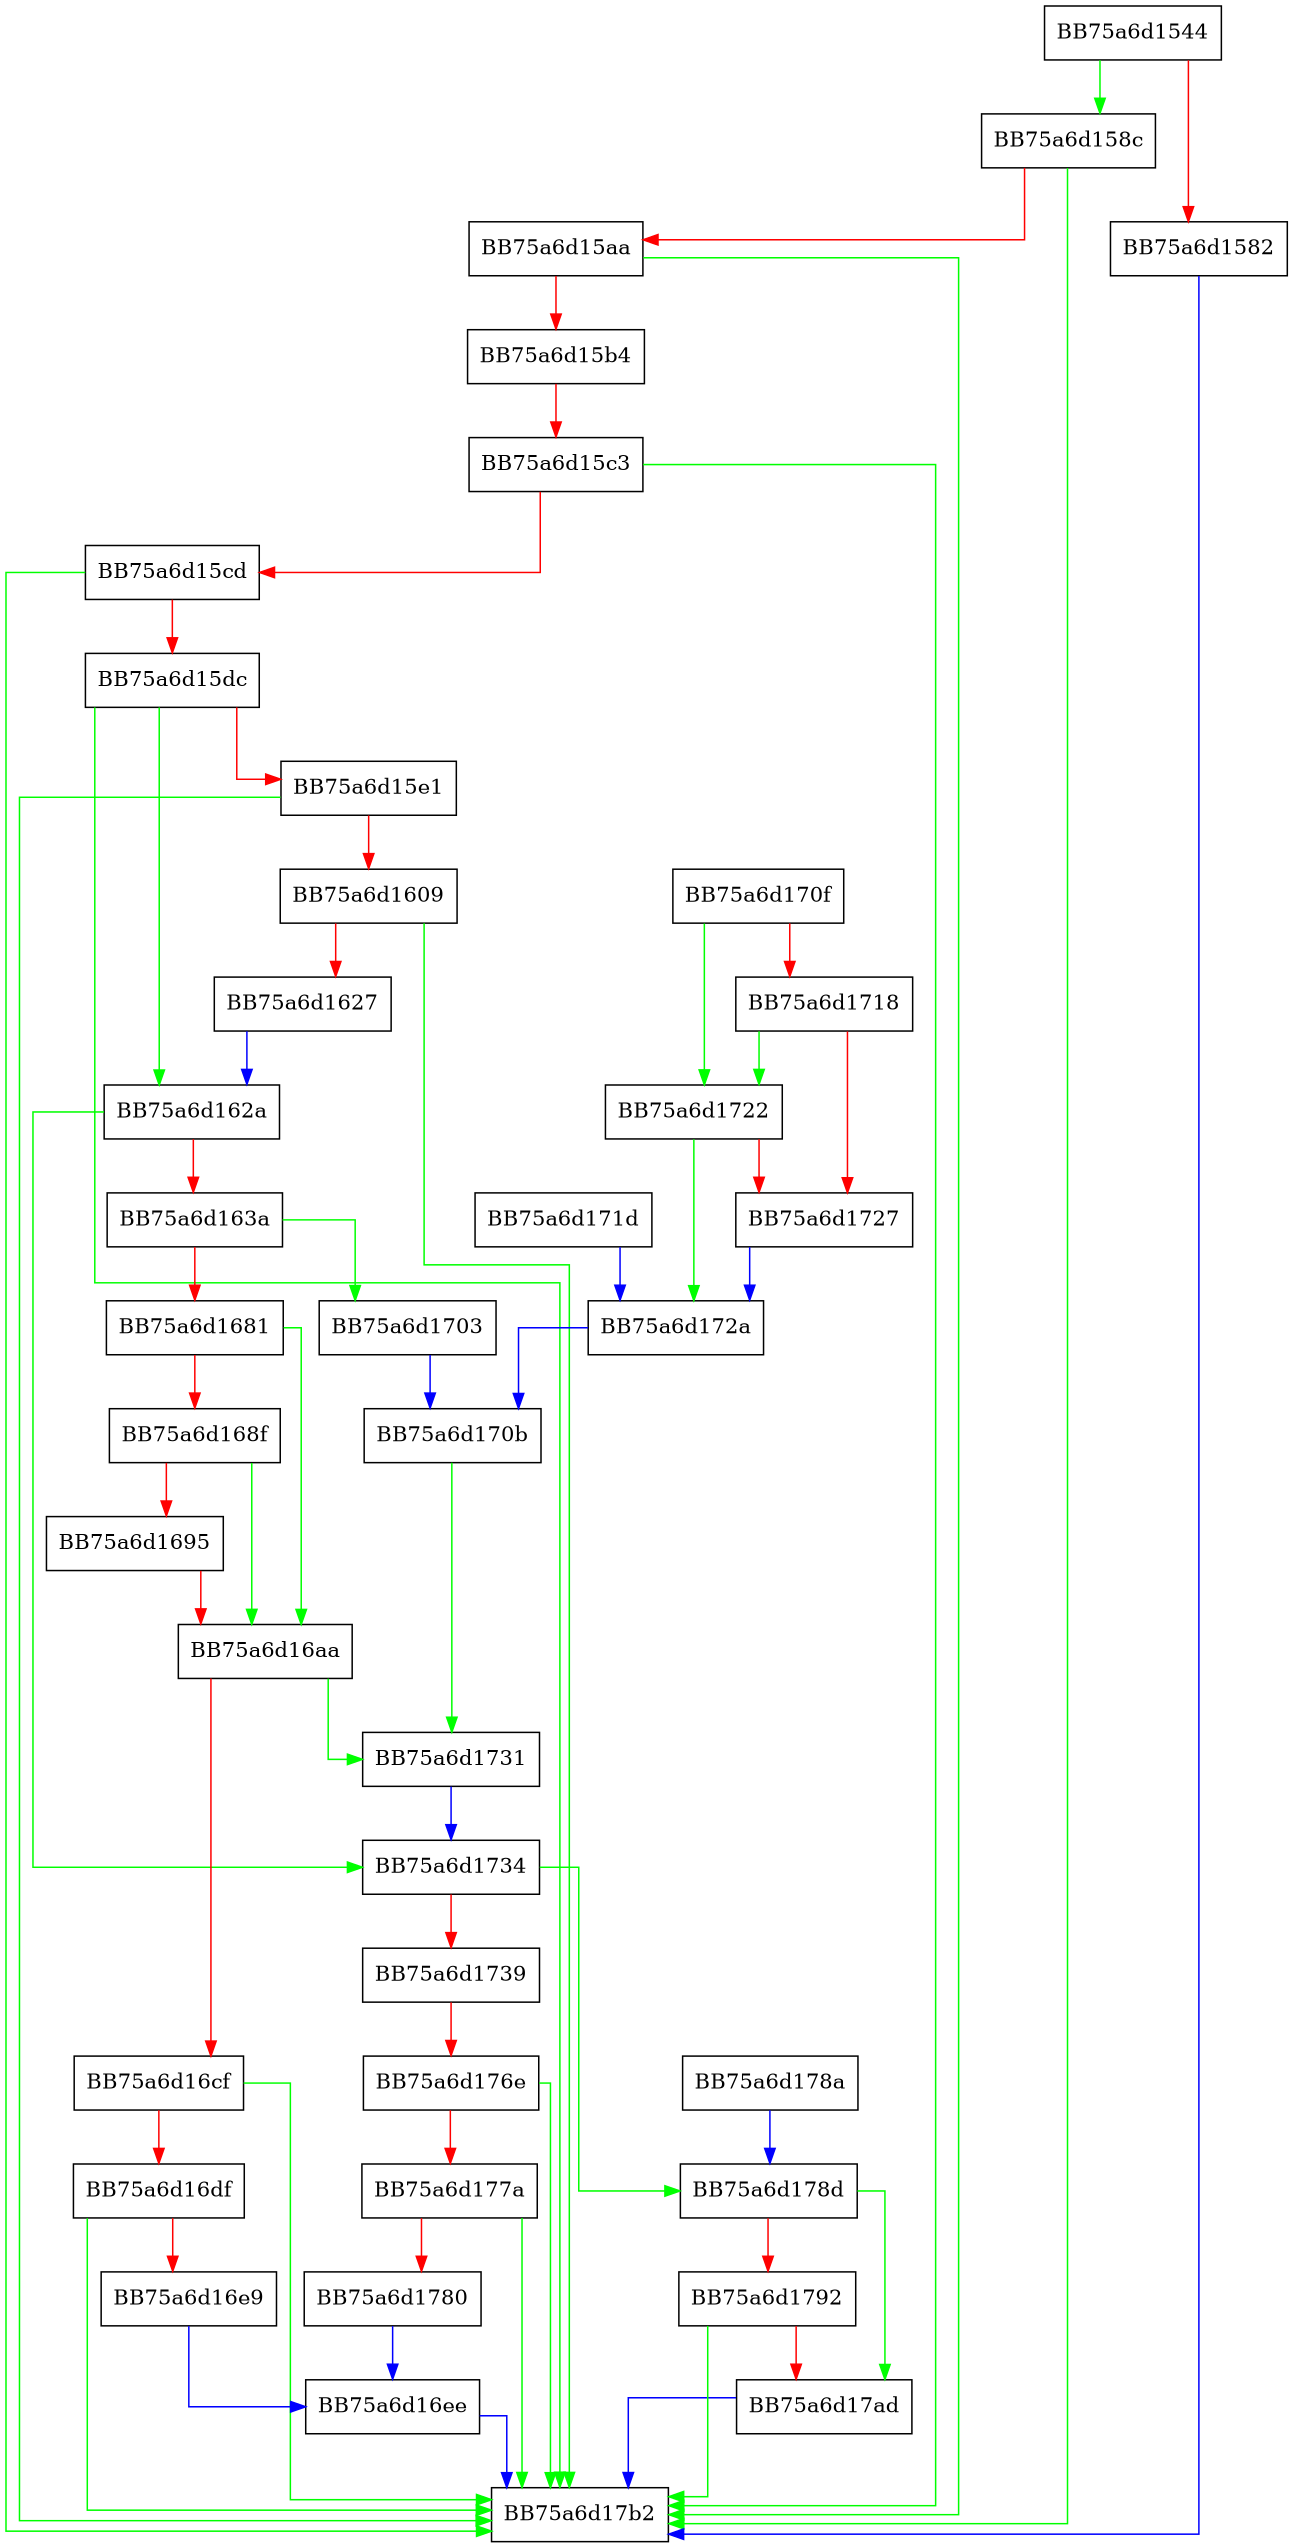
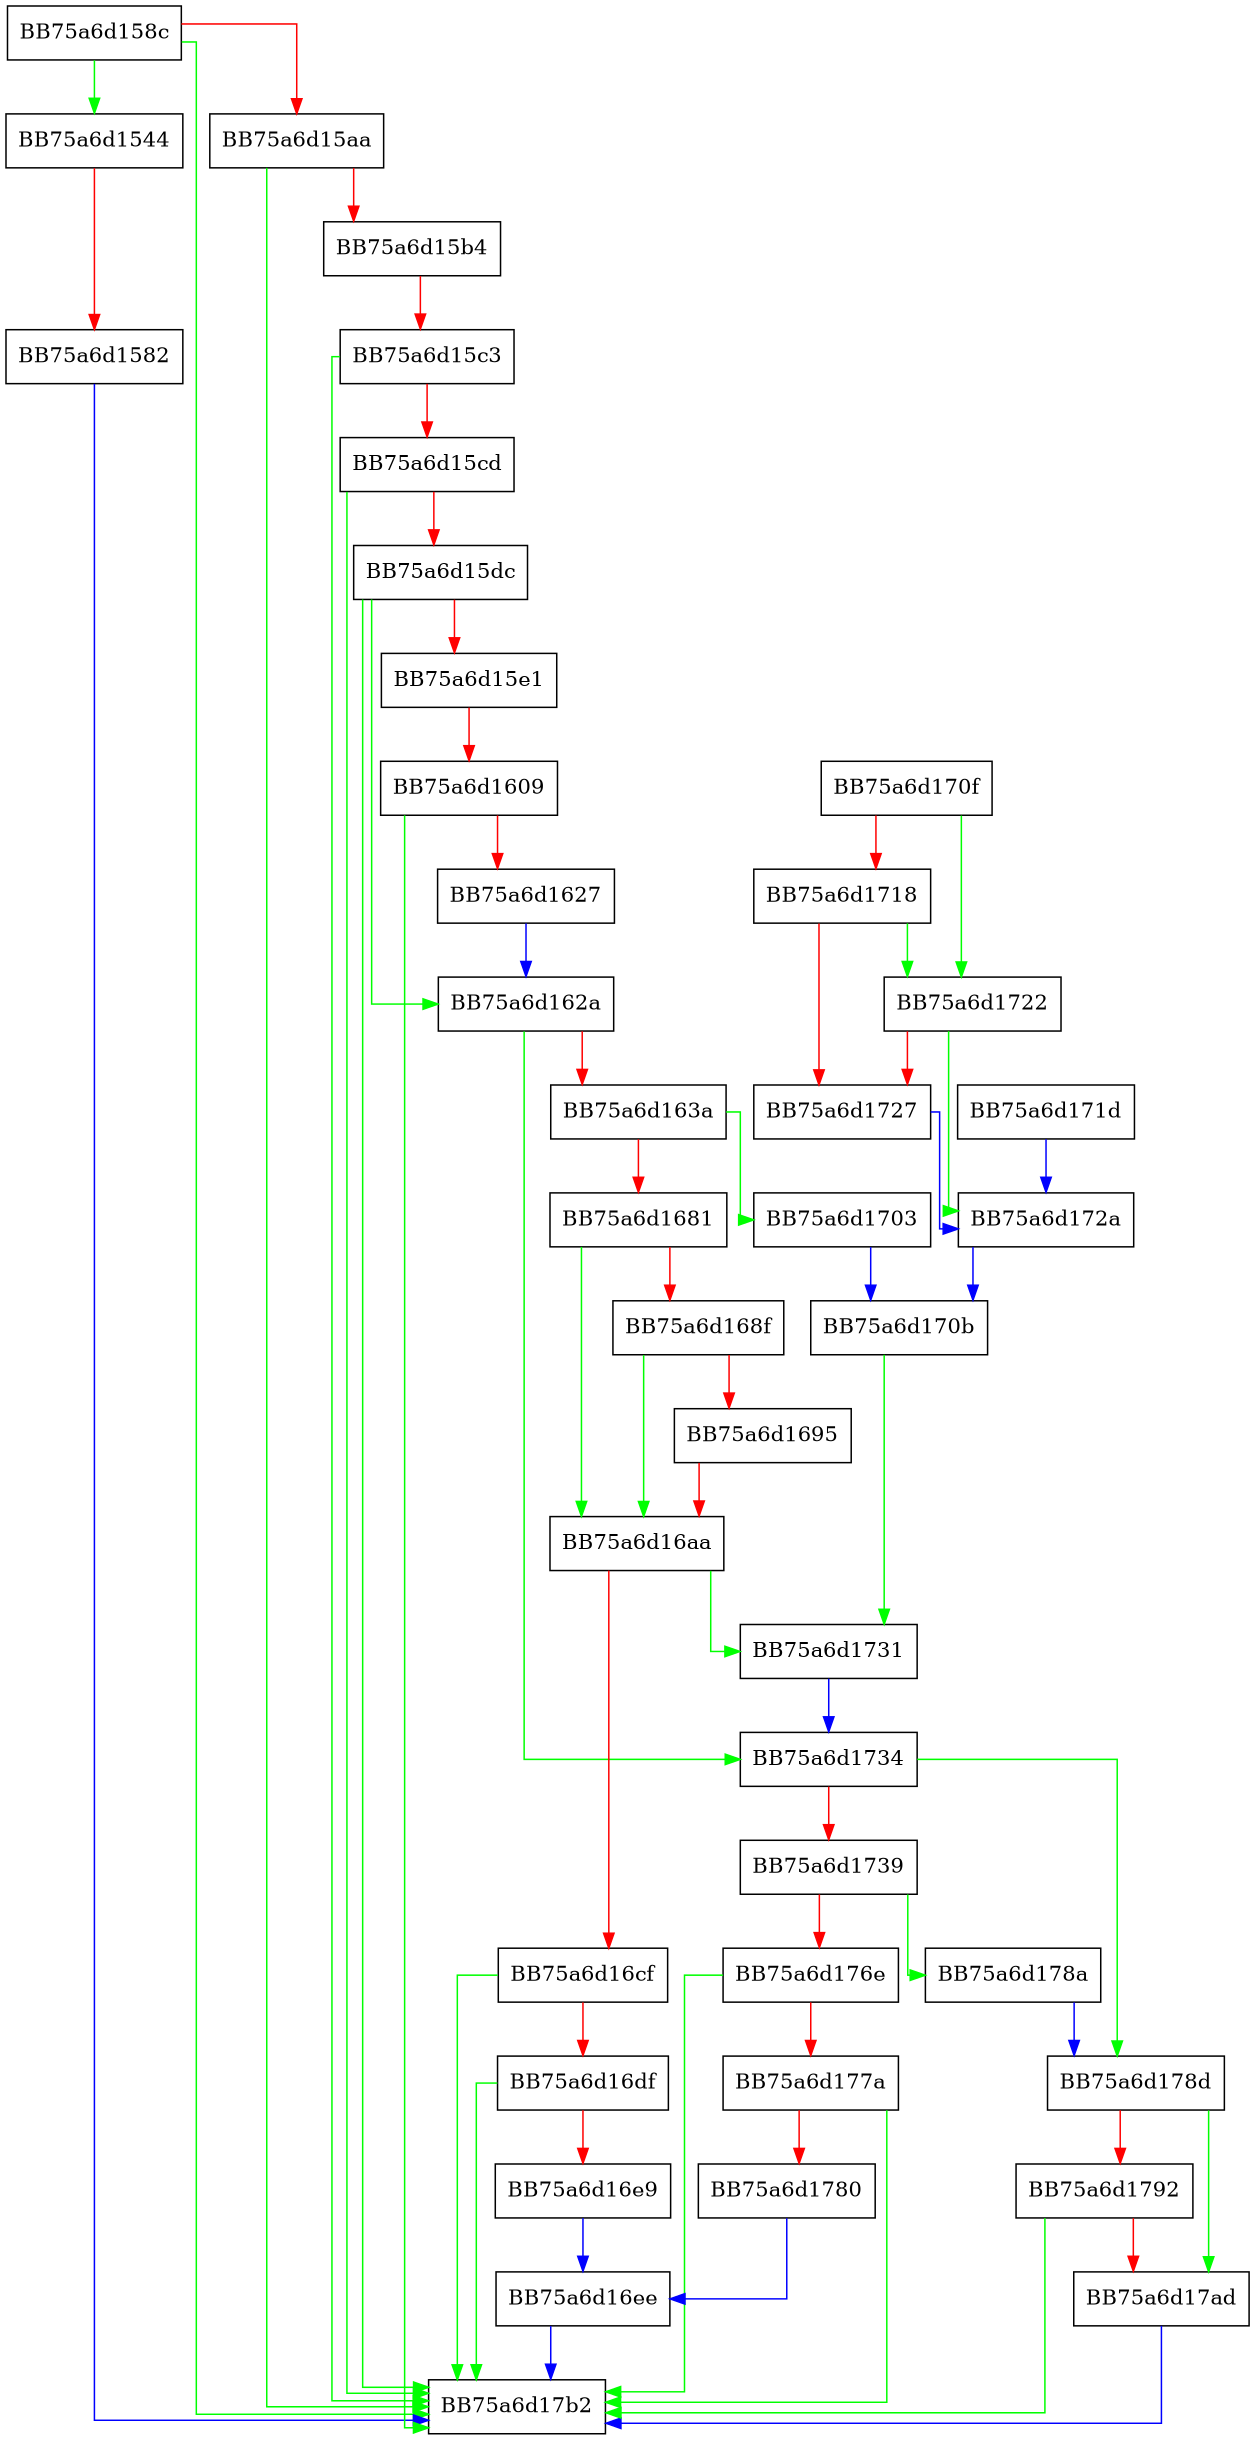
edge "BB75a6d1544" -> "BB75a6d158c": reversed
edge "BB75a6d15e1" -> "BB75a6d17b2": removed
edge "BB75a6d1739" -> "BB75a6d178a": added
